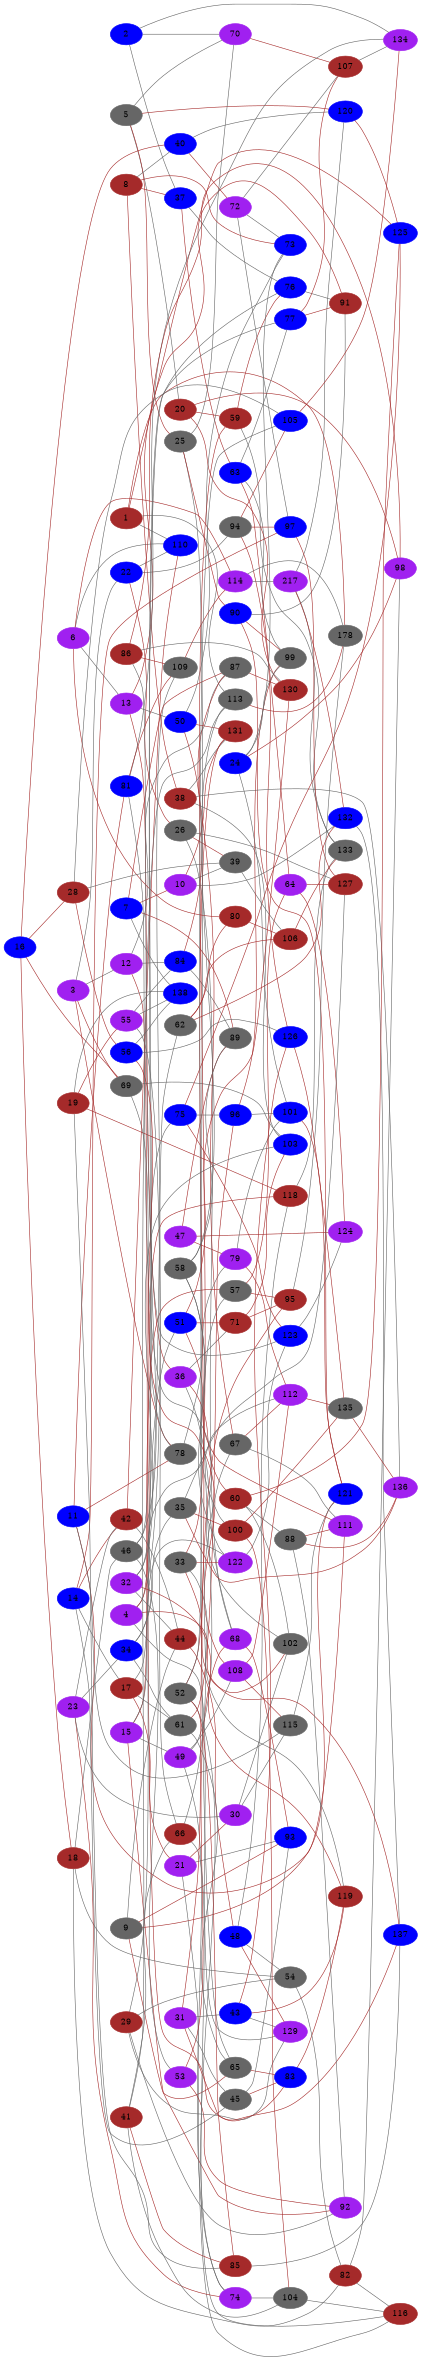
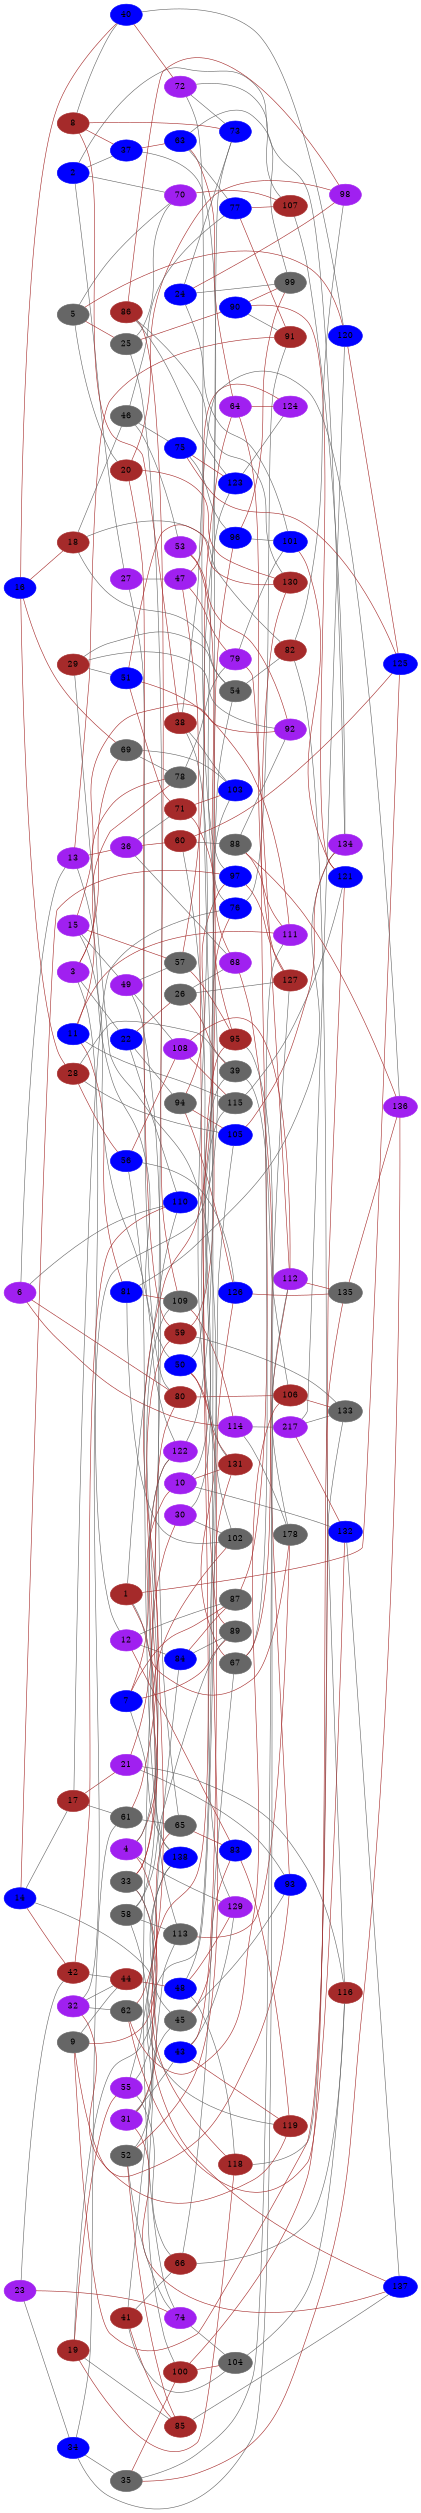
node "27": added
edge "23" -- "30": removed
